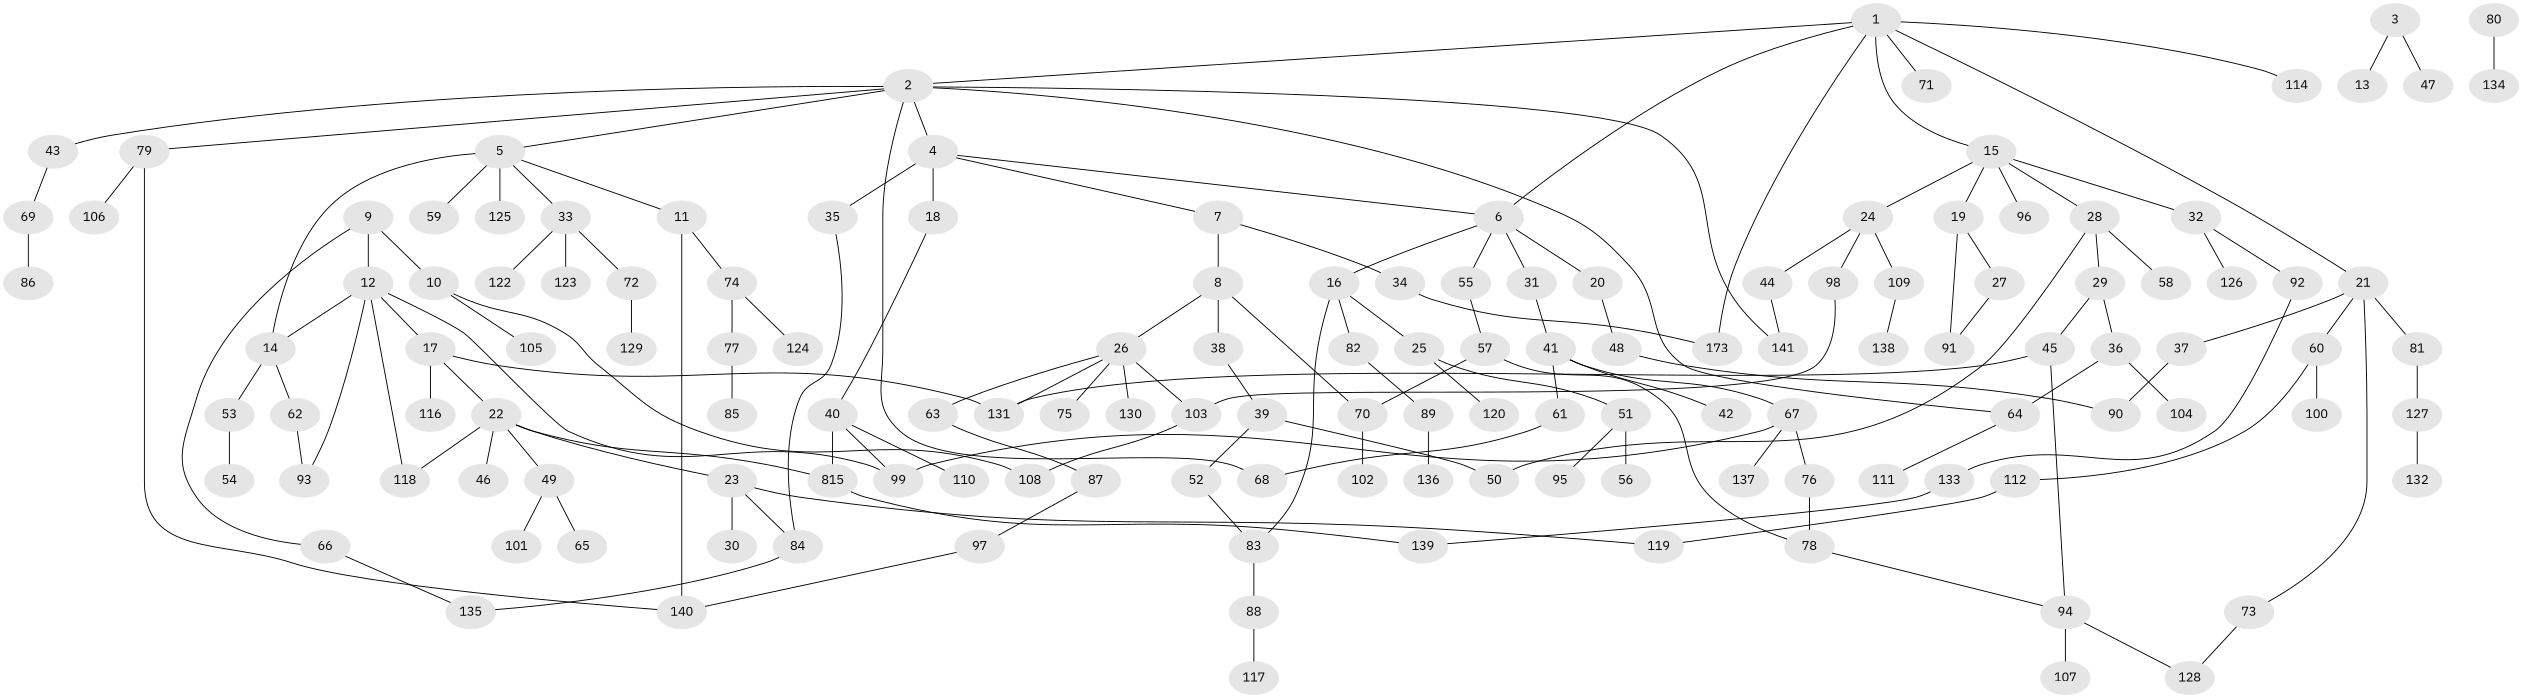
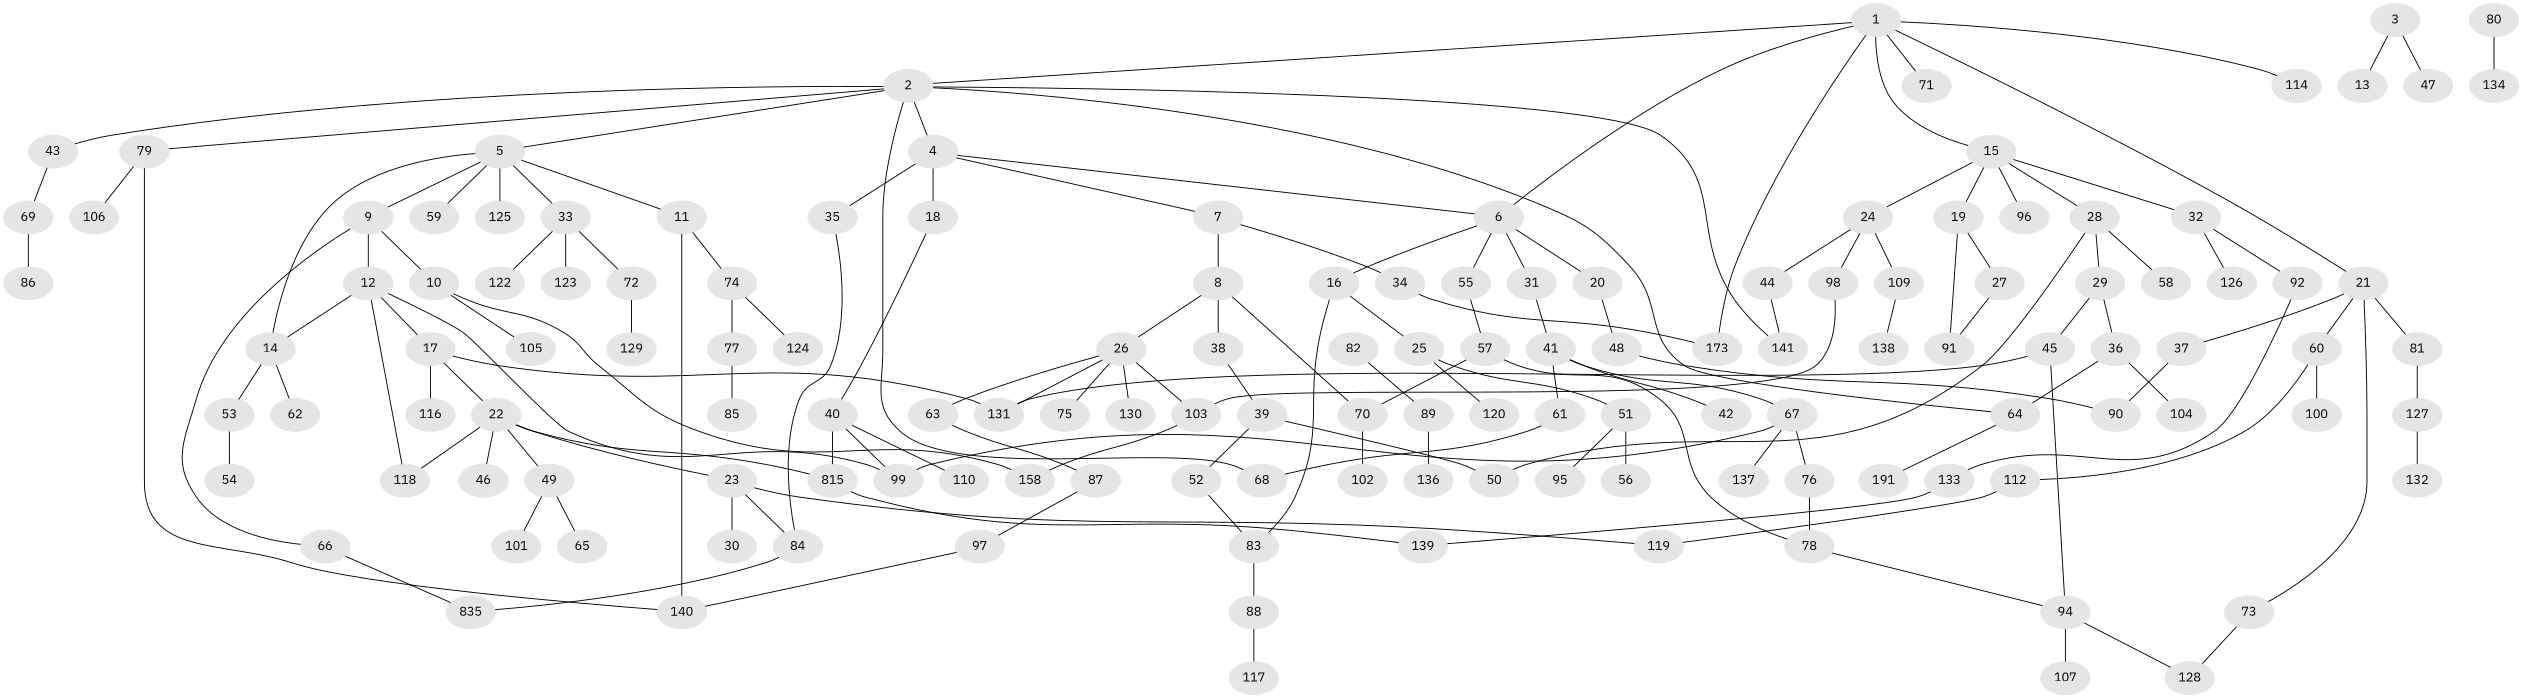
edge "5" -- "9": added
edge "16" -- "82": removed
node "93": removed
node "108": label "108" -> "158"
node "111": label "111" -> "191"
node "135": label "135" -> "835"
